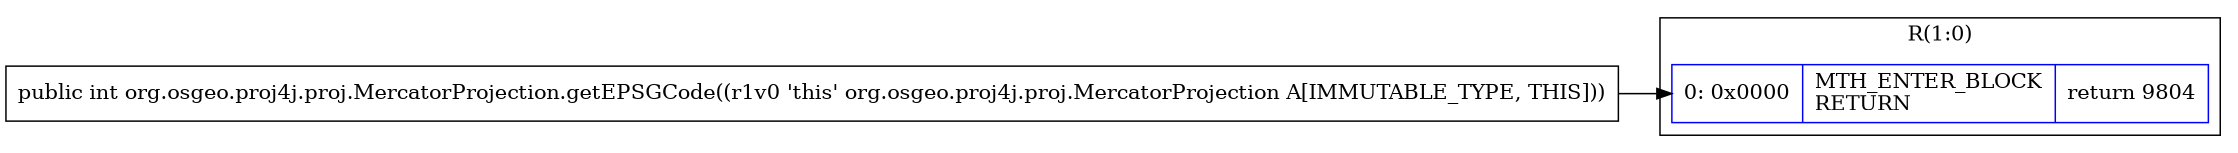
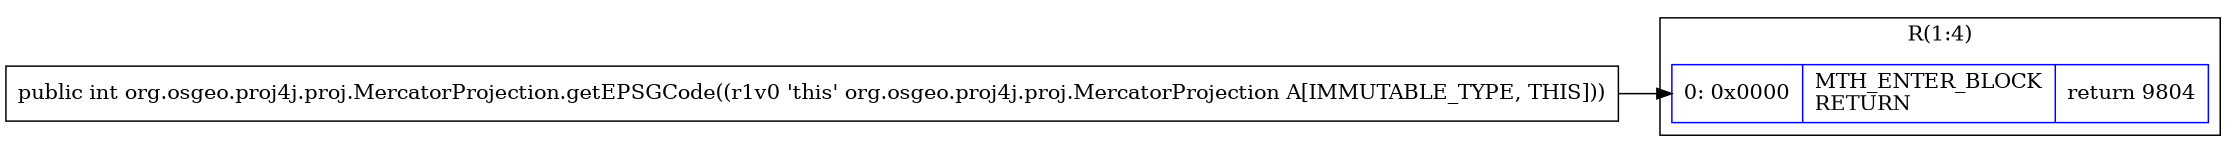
cluster "R(1:0)": label "R(1:0)" -> "R(1:4)"
